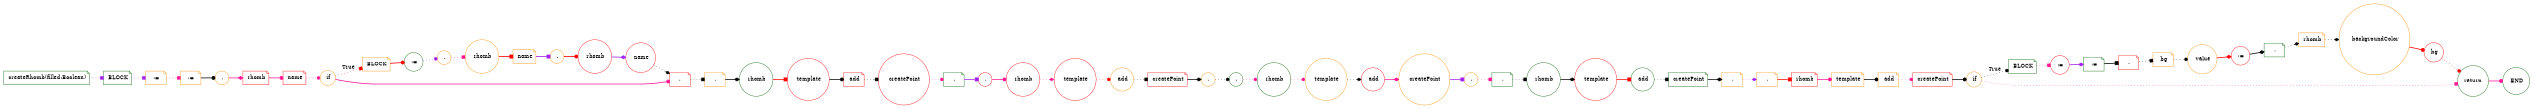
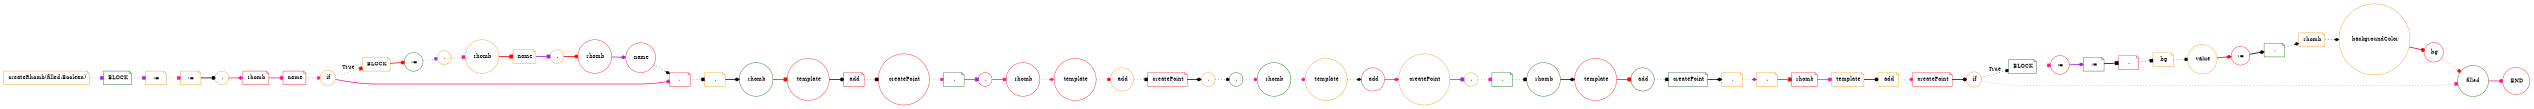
node "createRhomb(filled:Boolean)": color darkgreen -> darkorange
node "return": label "return" -> "filled"
node "END": color darkgreen -> red
